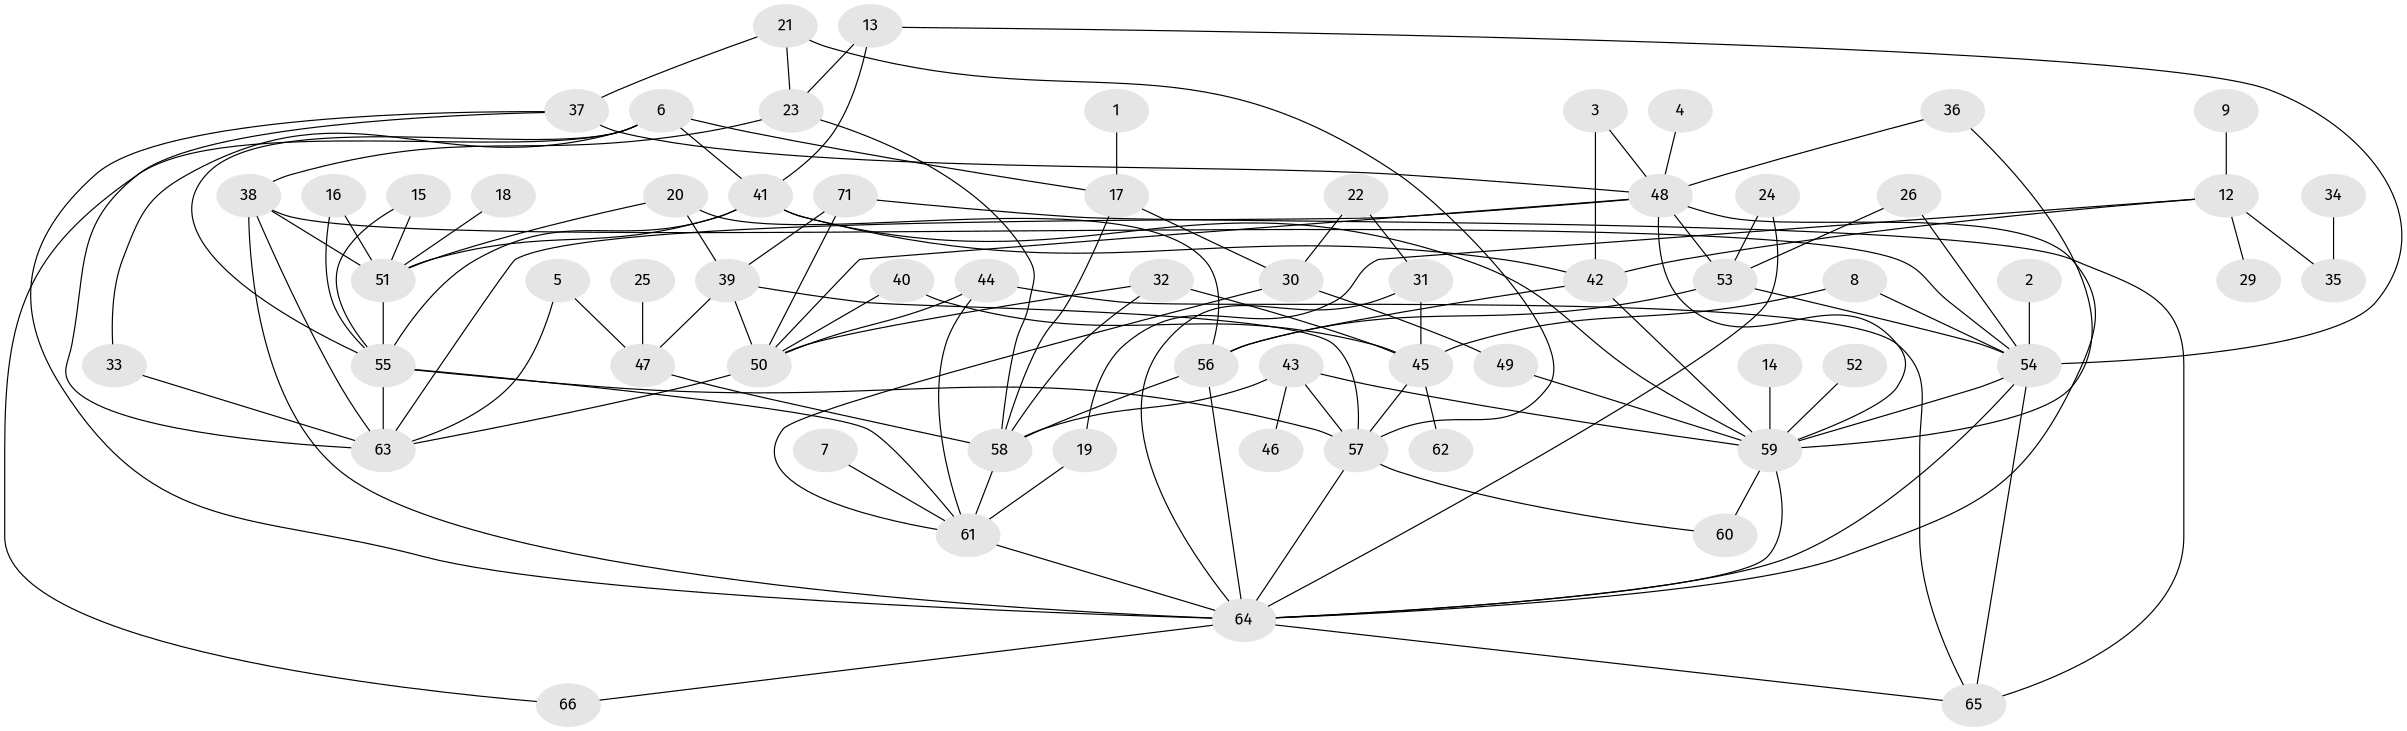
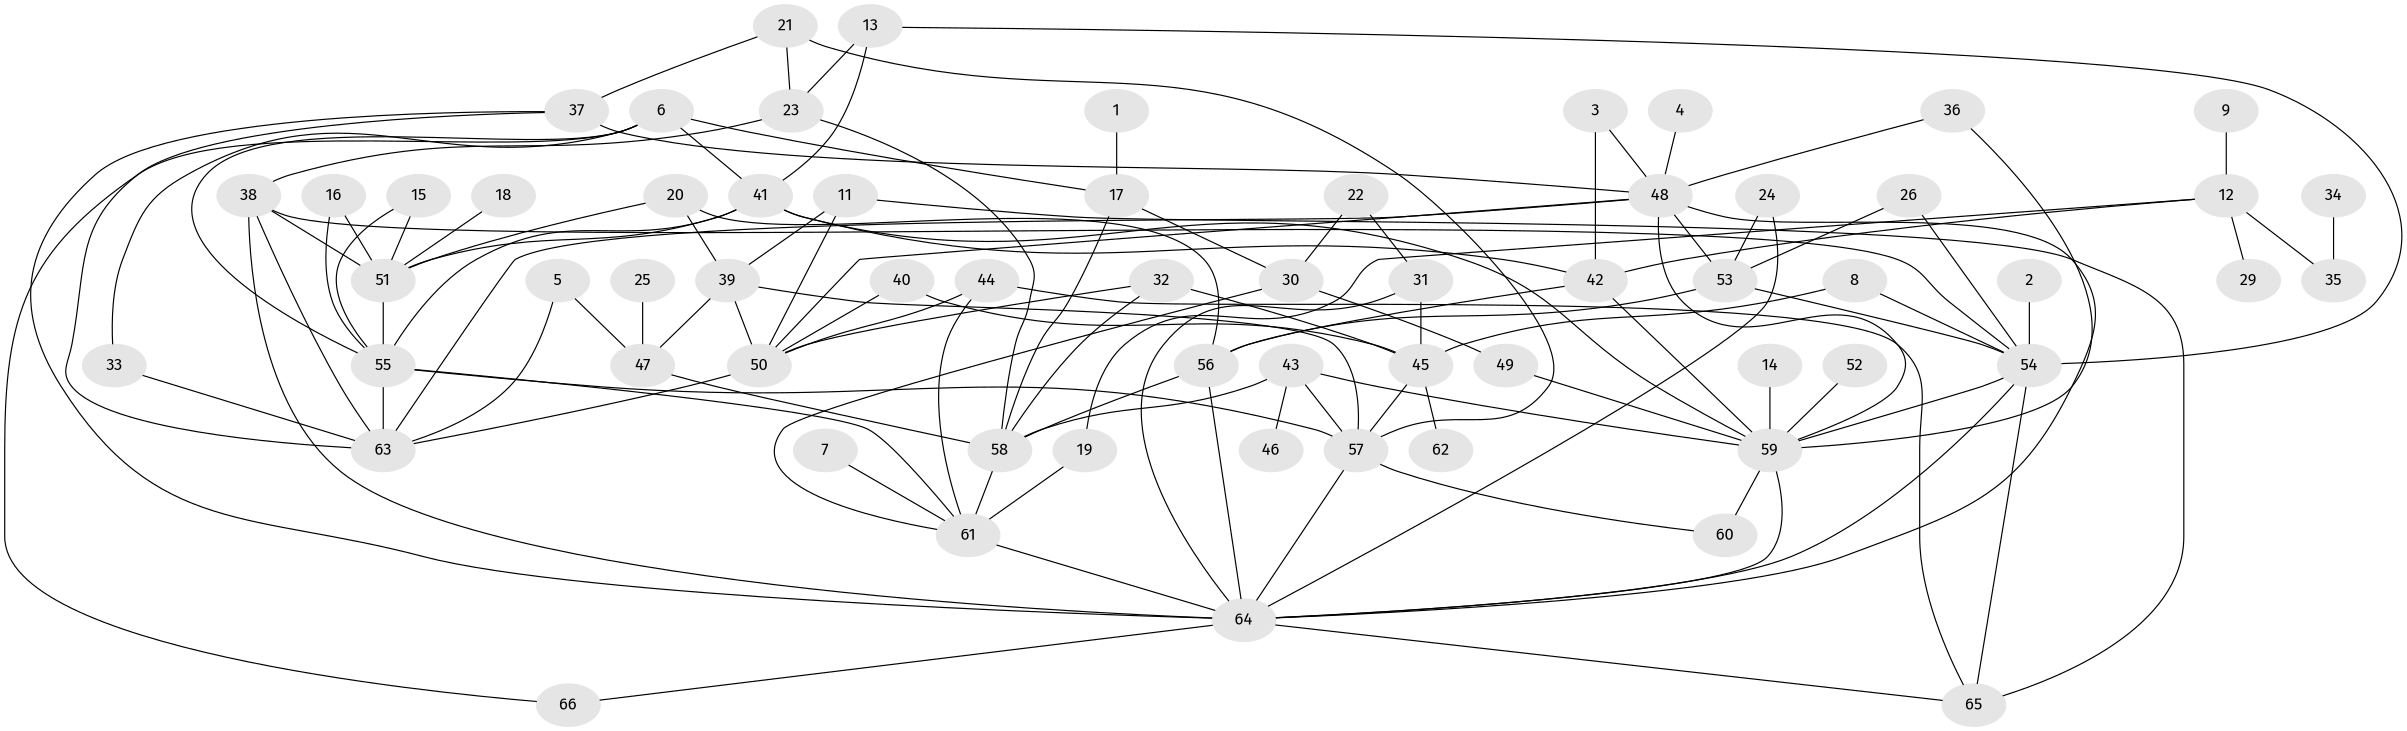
node "71": label "71" -> "11"
